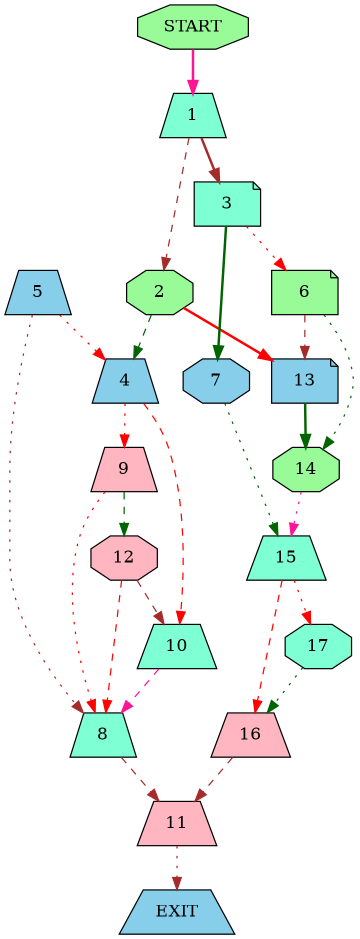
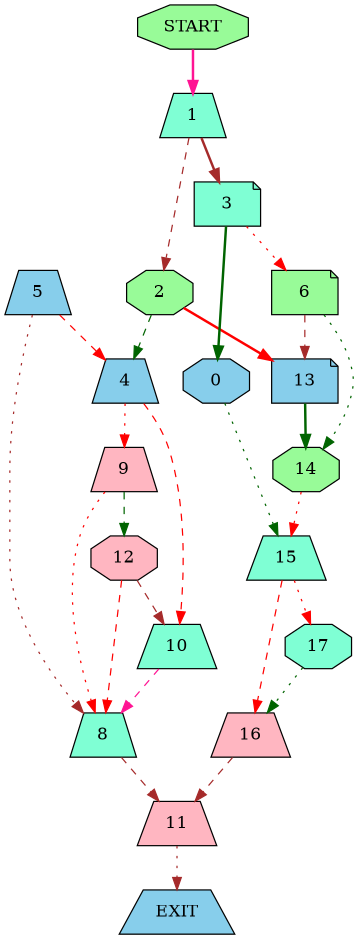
edge "5" -> "4": style dotted -> dashed
node "7": label "7" -> "0"
edge "14" -> "15": color deeppink -> red
